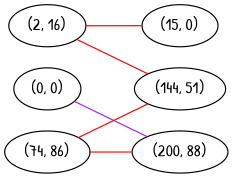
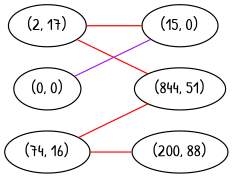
node "(2, 16)": label "(2, 16)" -> "(2, 17)"
node "(144, 51)": label "(144, 51)" -> "(844, 51)"
edge "(0, 0)" -- "(200, 88)": now "(0, 0)" -- "(15, 0)"
node "(74, 86)": label "(74, 86)" -> "(74, 16)"
